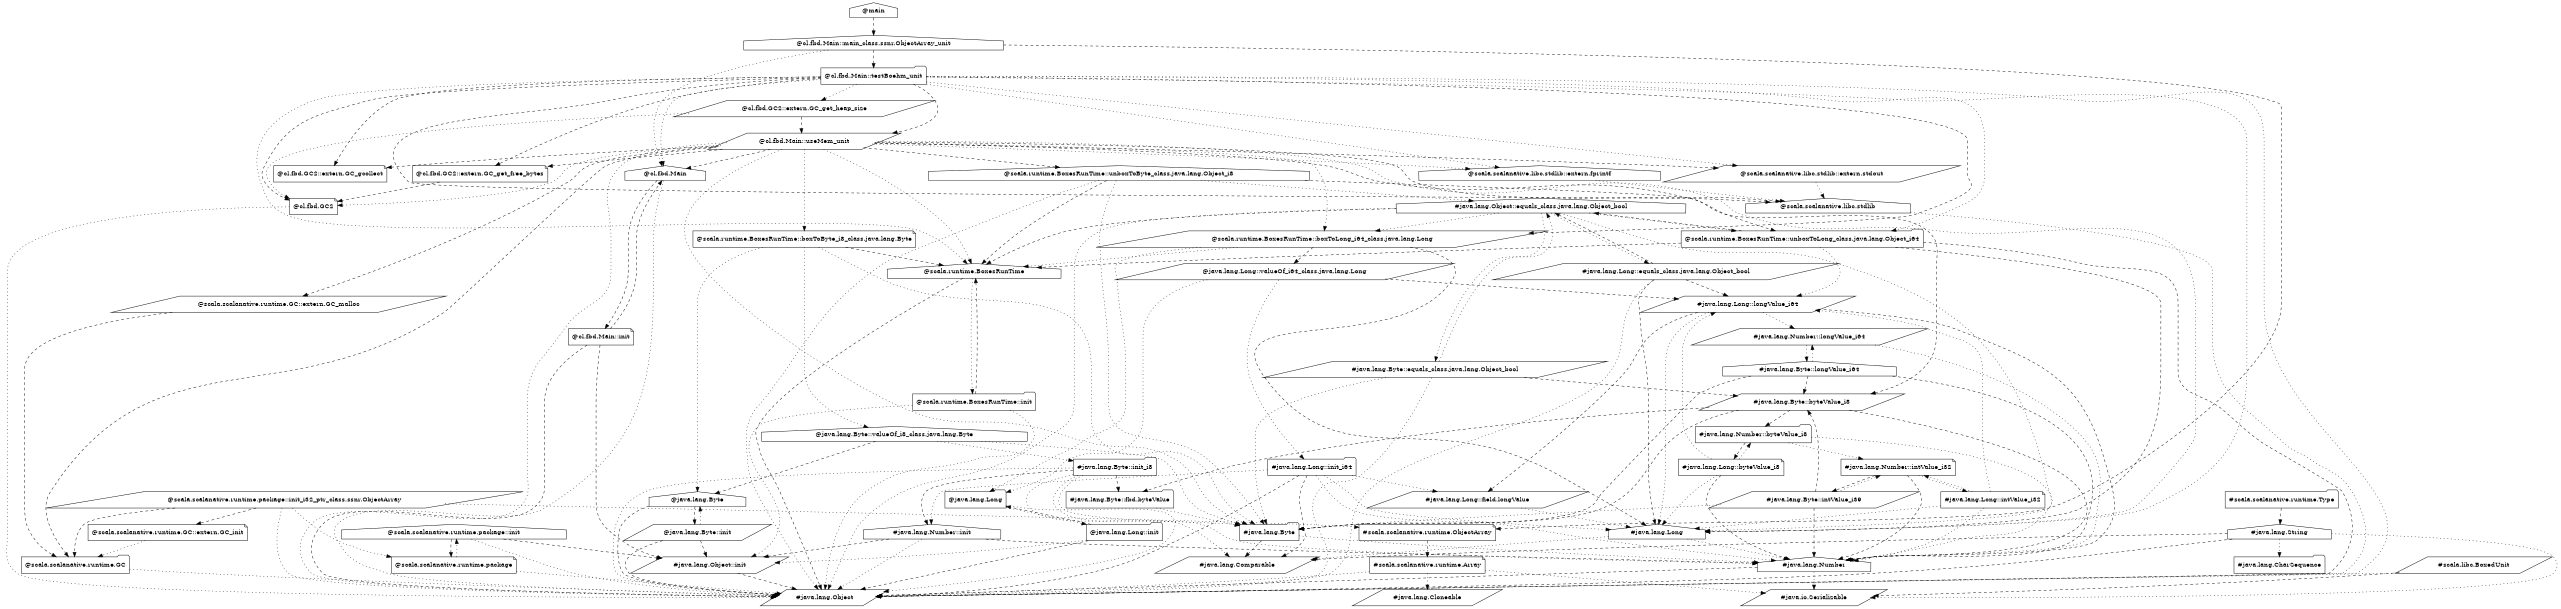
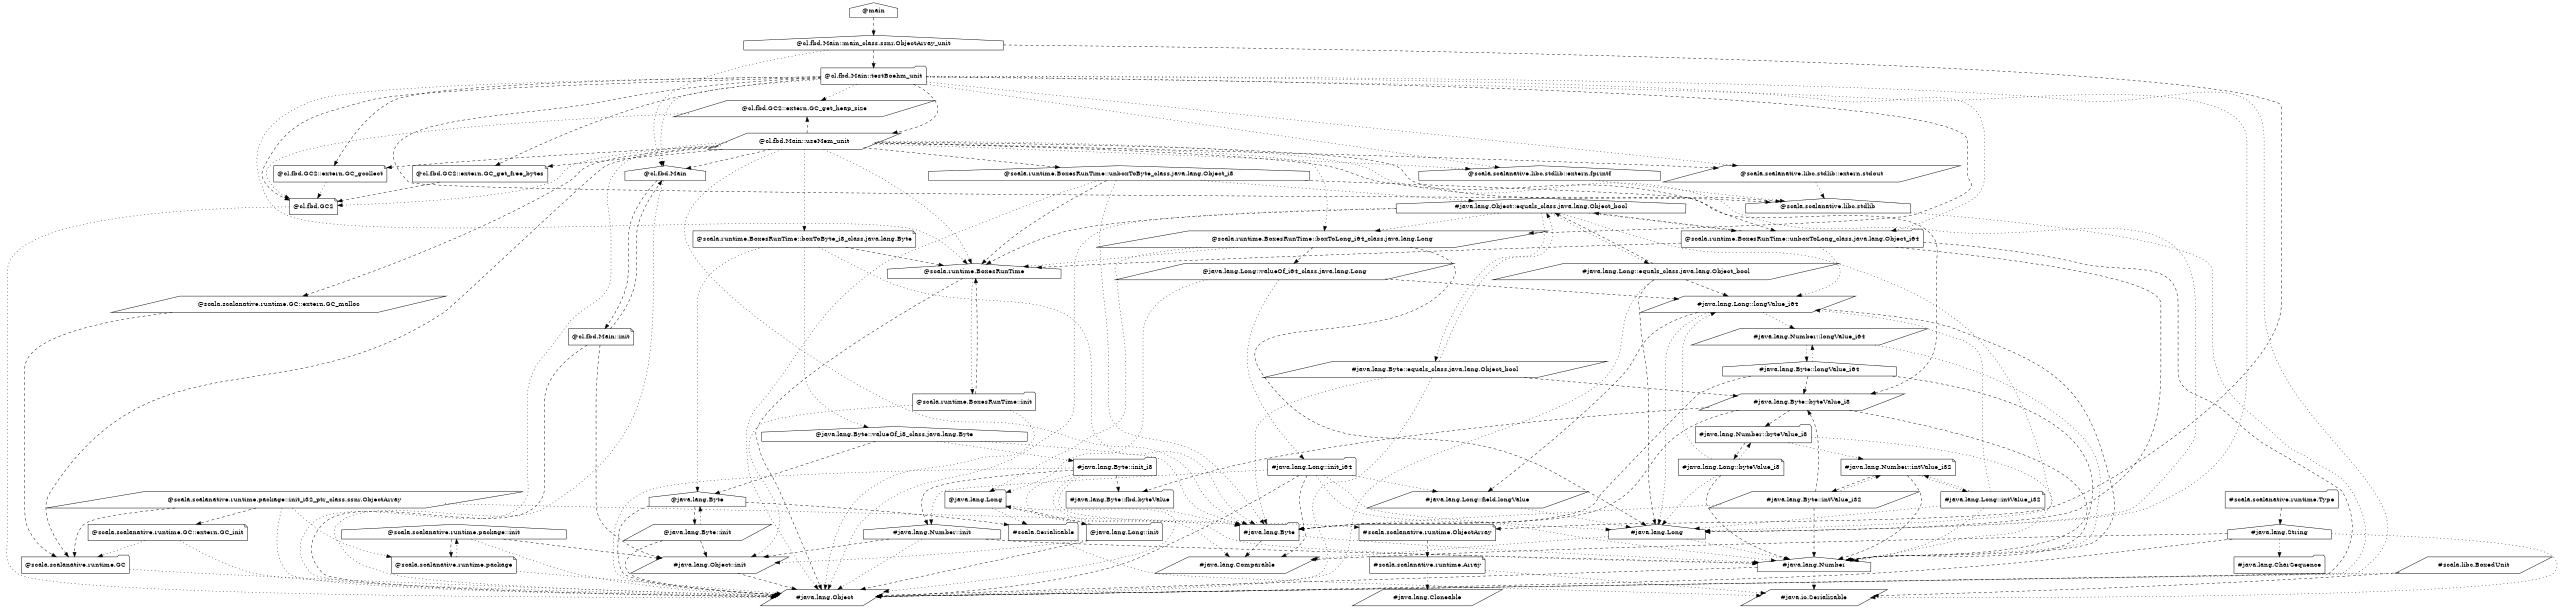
edge "@cl.fbd.GC2::extern.GC_get_heap_size" -> "@cl.fbd.Main::useMem_unit": reversed
edge "@cl.fbd.GC2::extern.GC_gcollect" -> "@cl.fbd.GC2": added
node "#java.lang.Byte::intValue_i39": label "#java.lang.Byte::intValue_i39" -> "#java.lang.Byte::intValue_i32"
node "#scala.Serializable": added
edge "#scala.scalanative.runtime.Array" -> "#java.lang.Object": now "@scala.scalanative.runtime.GC::extern.GC_init" -> "#java.lang.Object"
